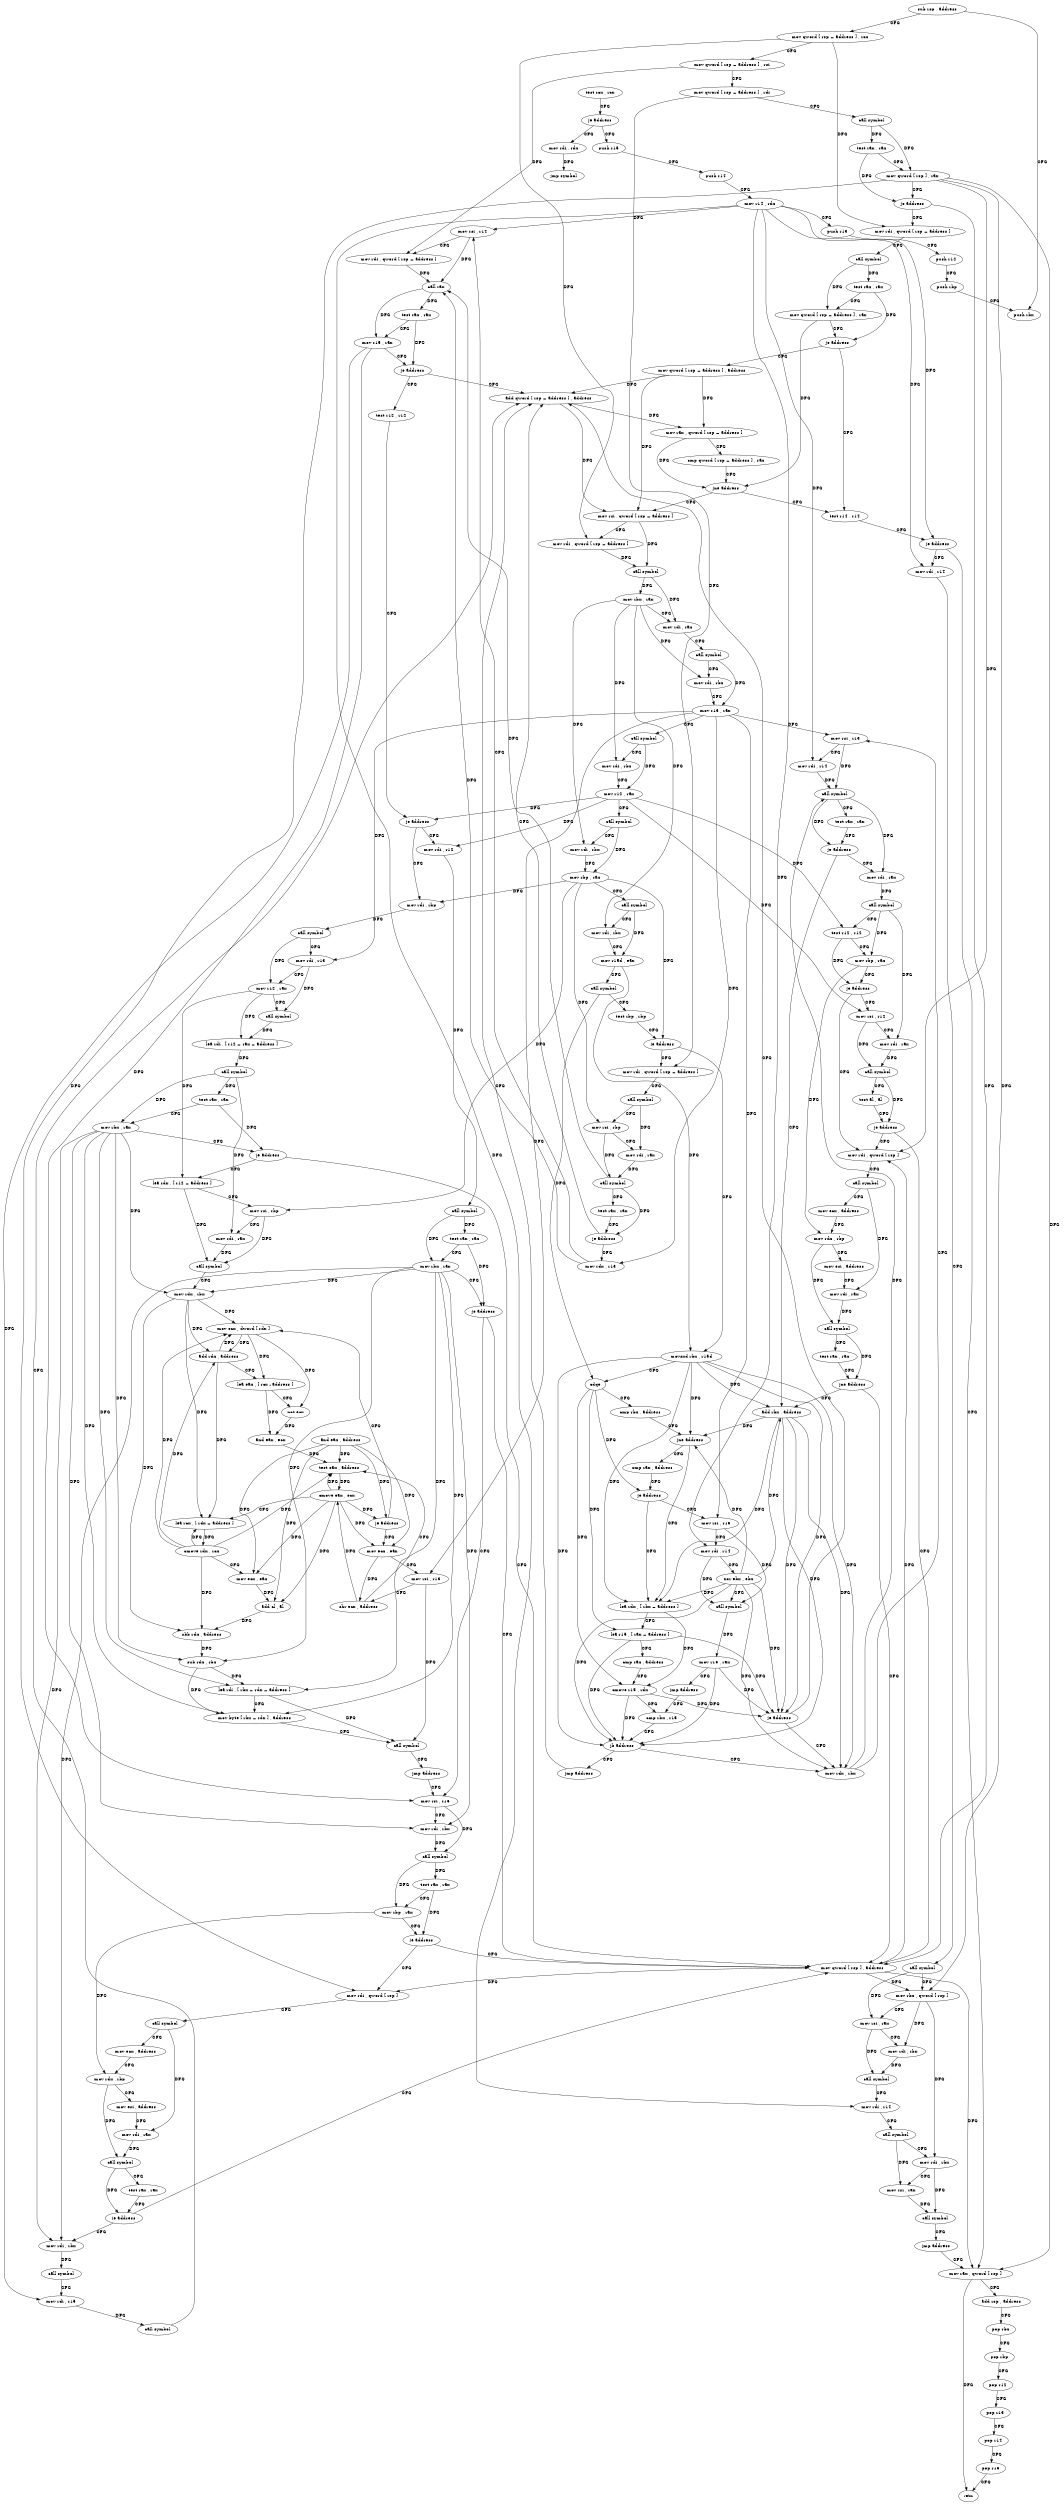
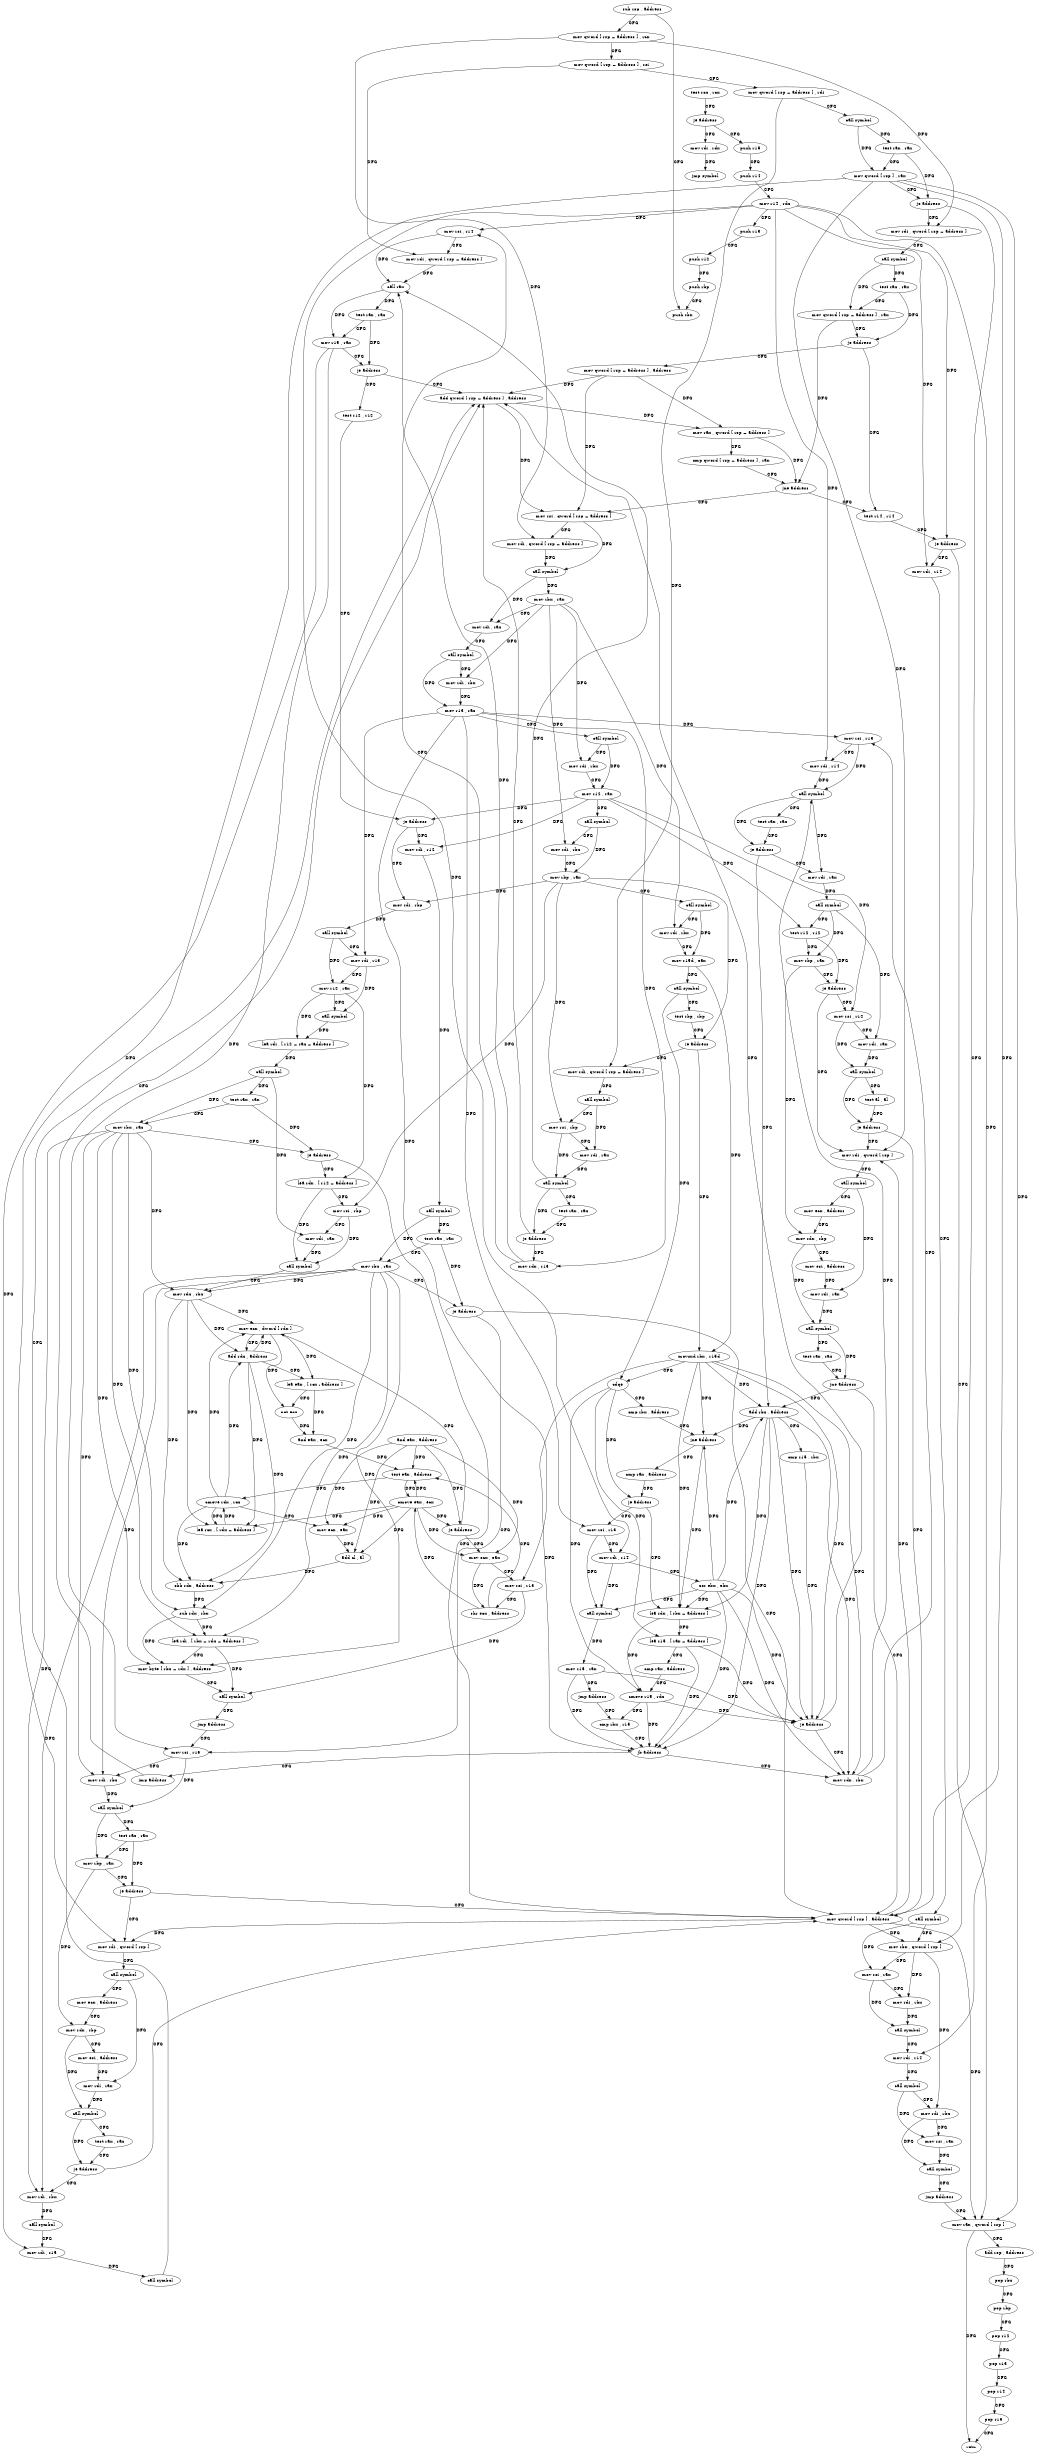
node "cmp r15 , rbx": added
edge "add rdx , address" -> "sbb rdx , address": added, label "DFG"
edge "cmove rdx , rcx" -> "test eax , address": reversed
